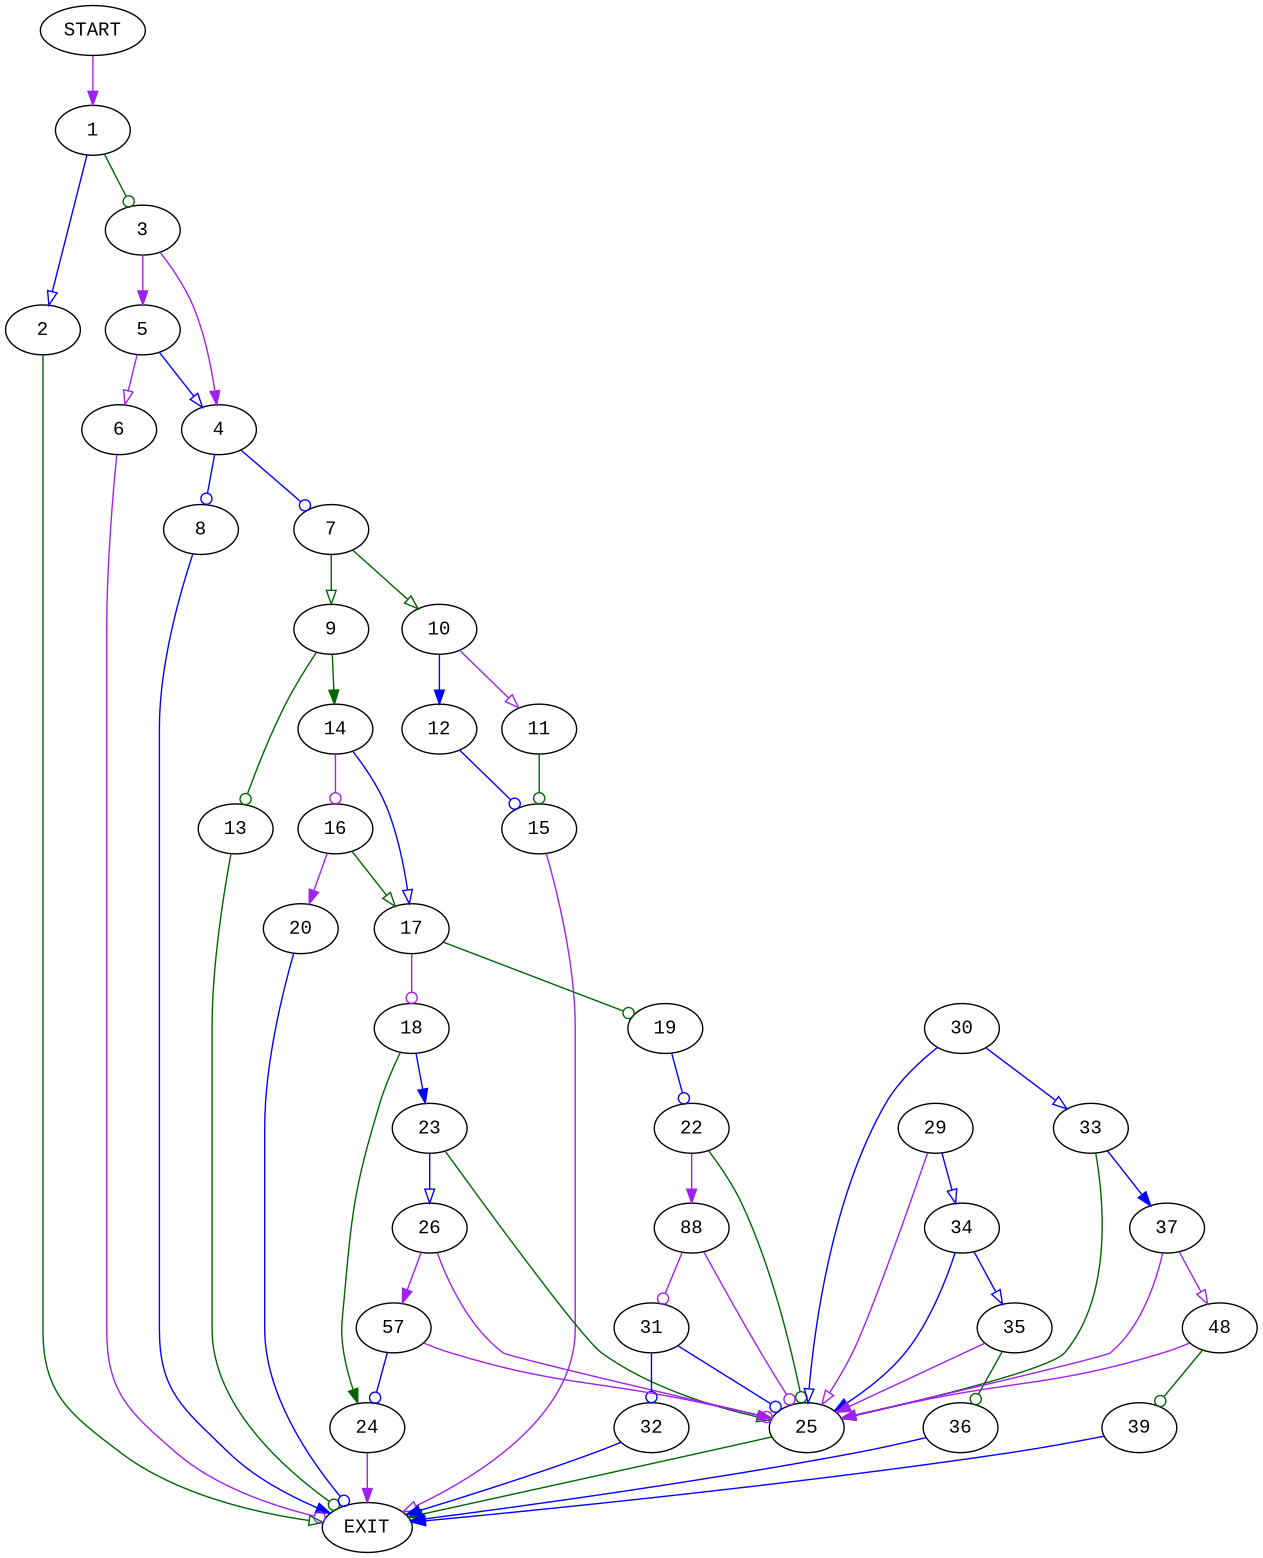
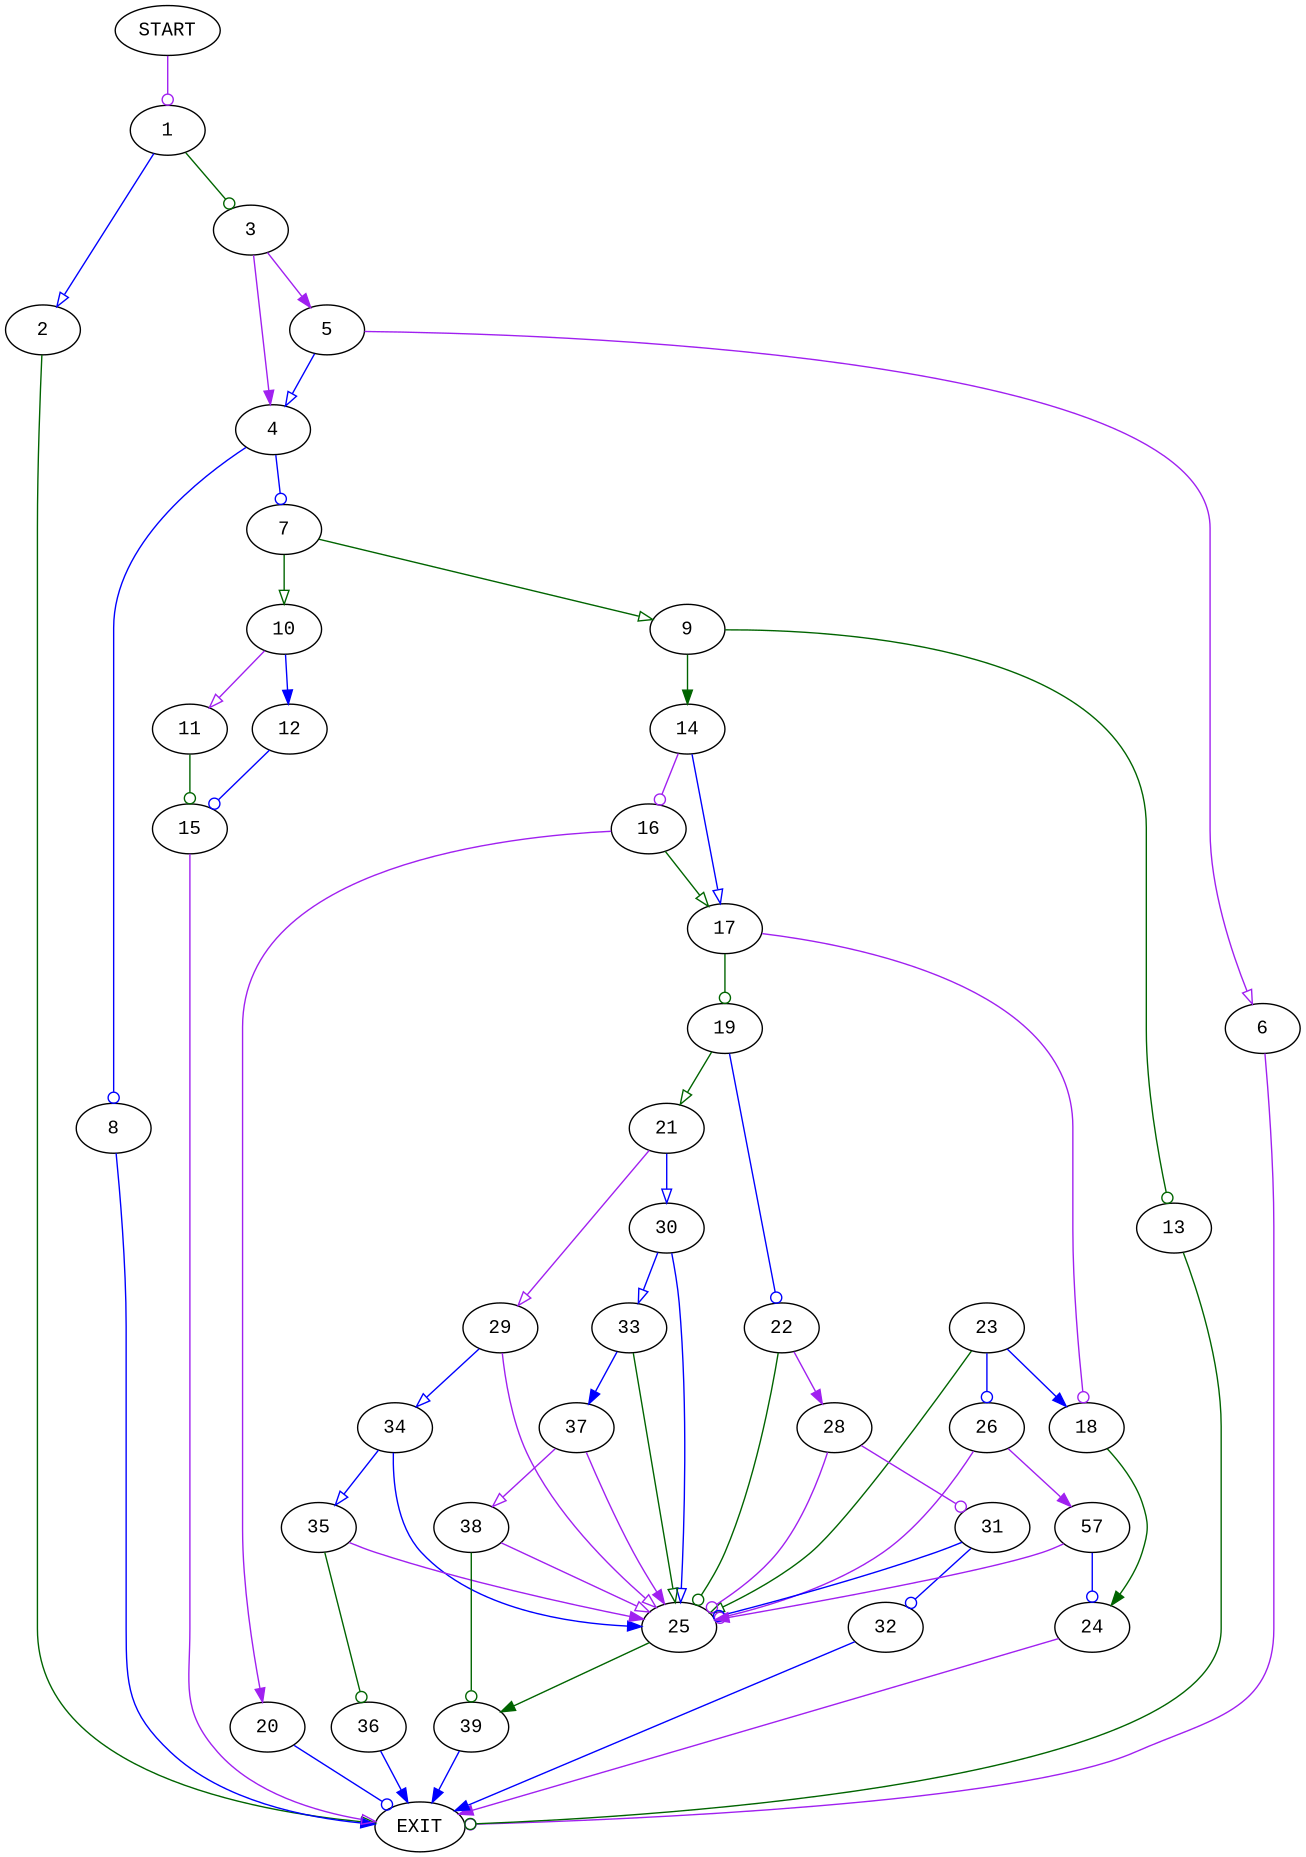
edge "START" -> "1": arrowhead normal -> odot
edge "18" -> "23": reversed
node "21": added
edge "23" -> "26": arrowhead onormal -> odot
node "88": label "88" -> "28"
node "48": label "48" -> "38"
edge "25" -> "EXIT": now "25" -> "39"
